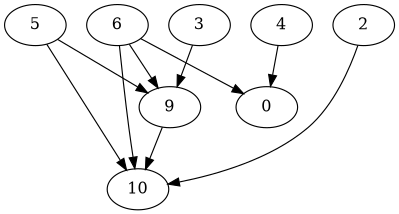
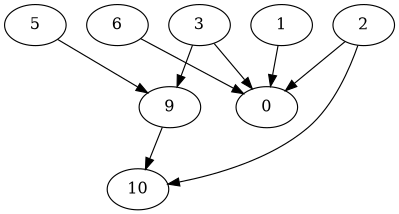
node "4": label "4" -> "1"
edge "6" -> "9": removed
edge "3" -> "0": added
edge "2" -> "0": added
edge "5" -> "10": removed
edge "6" -> "10": removed
